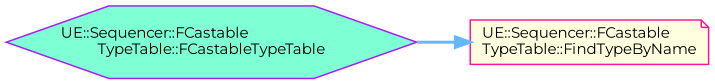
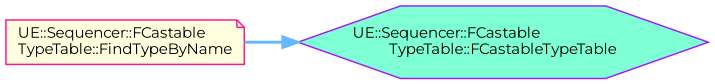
edge "UE::Sequencer::FCastable TypeTable::FCastableTypeTable" -> "UE::Sequencer::FCastable TypeTable::FindTypeByName": reversed
